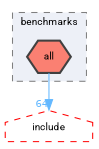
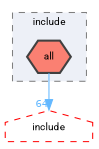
cluster "benchmarks": label "benchmarks" -> "include"
